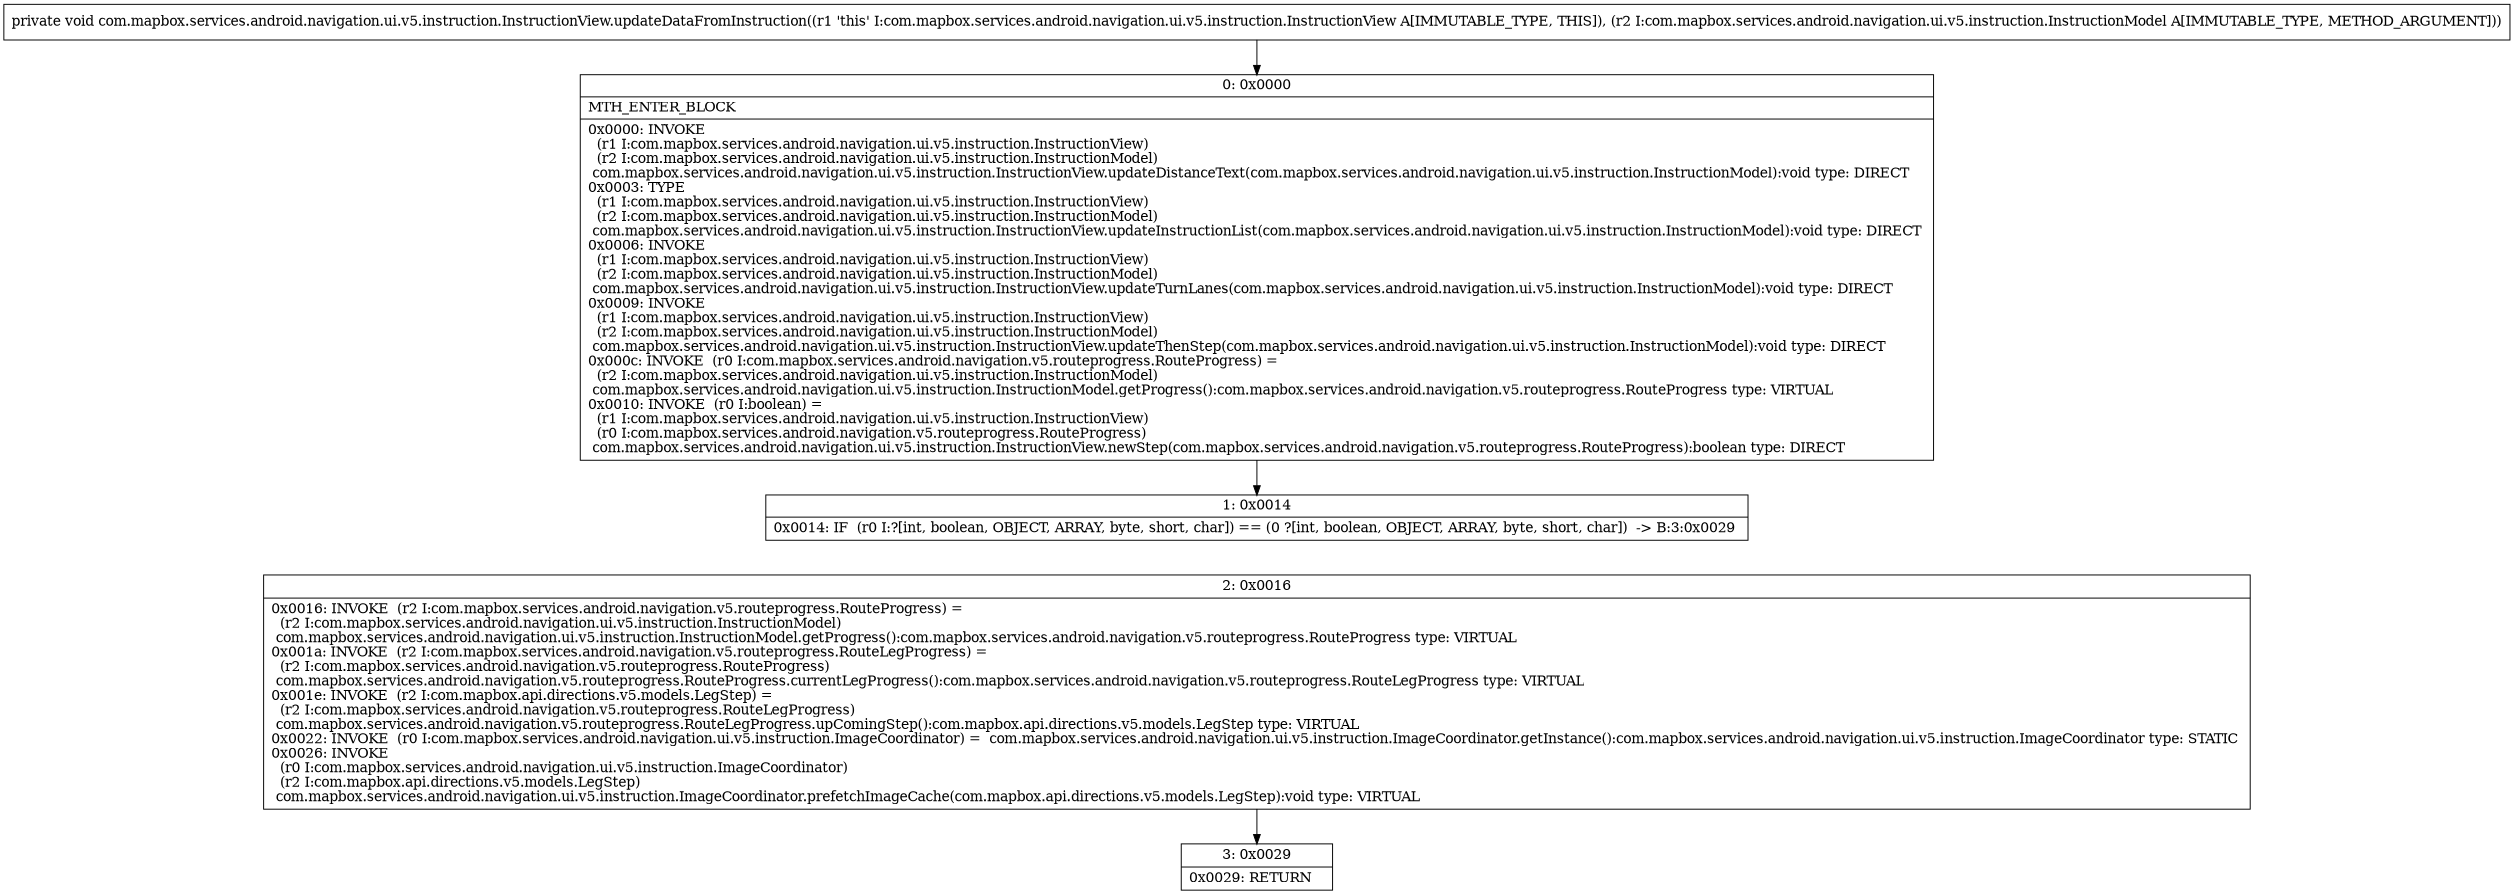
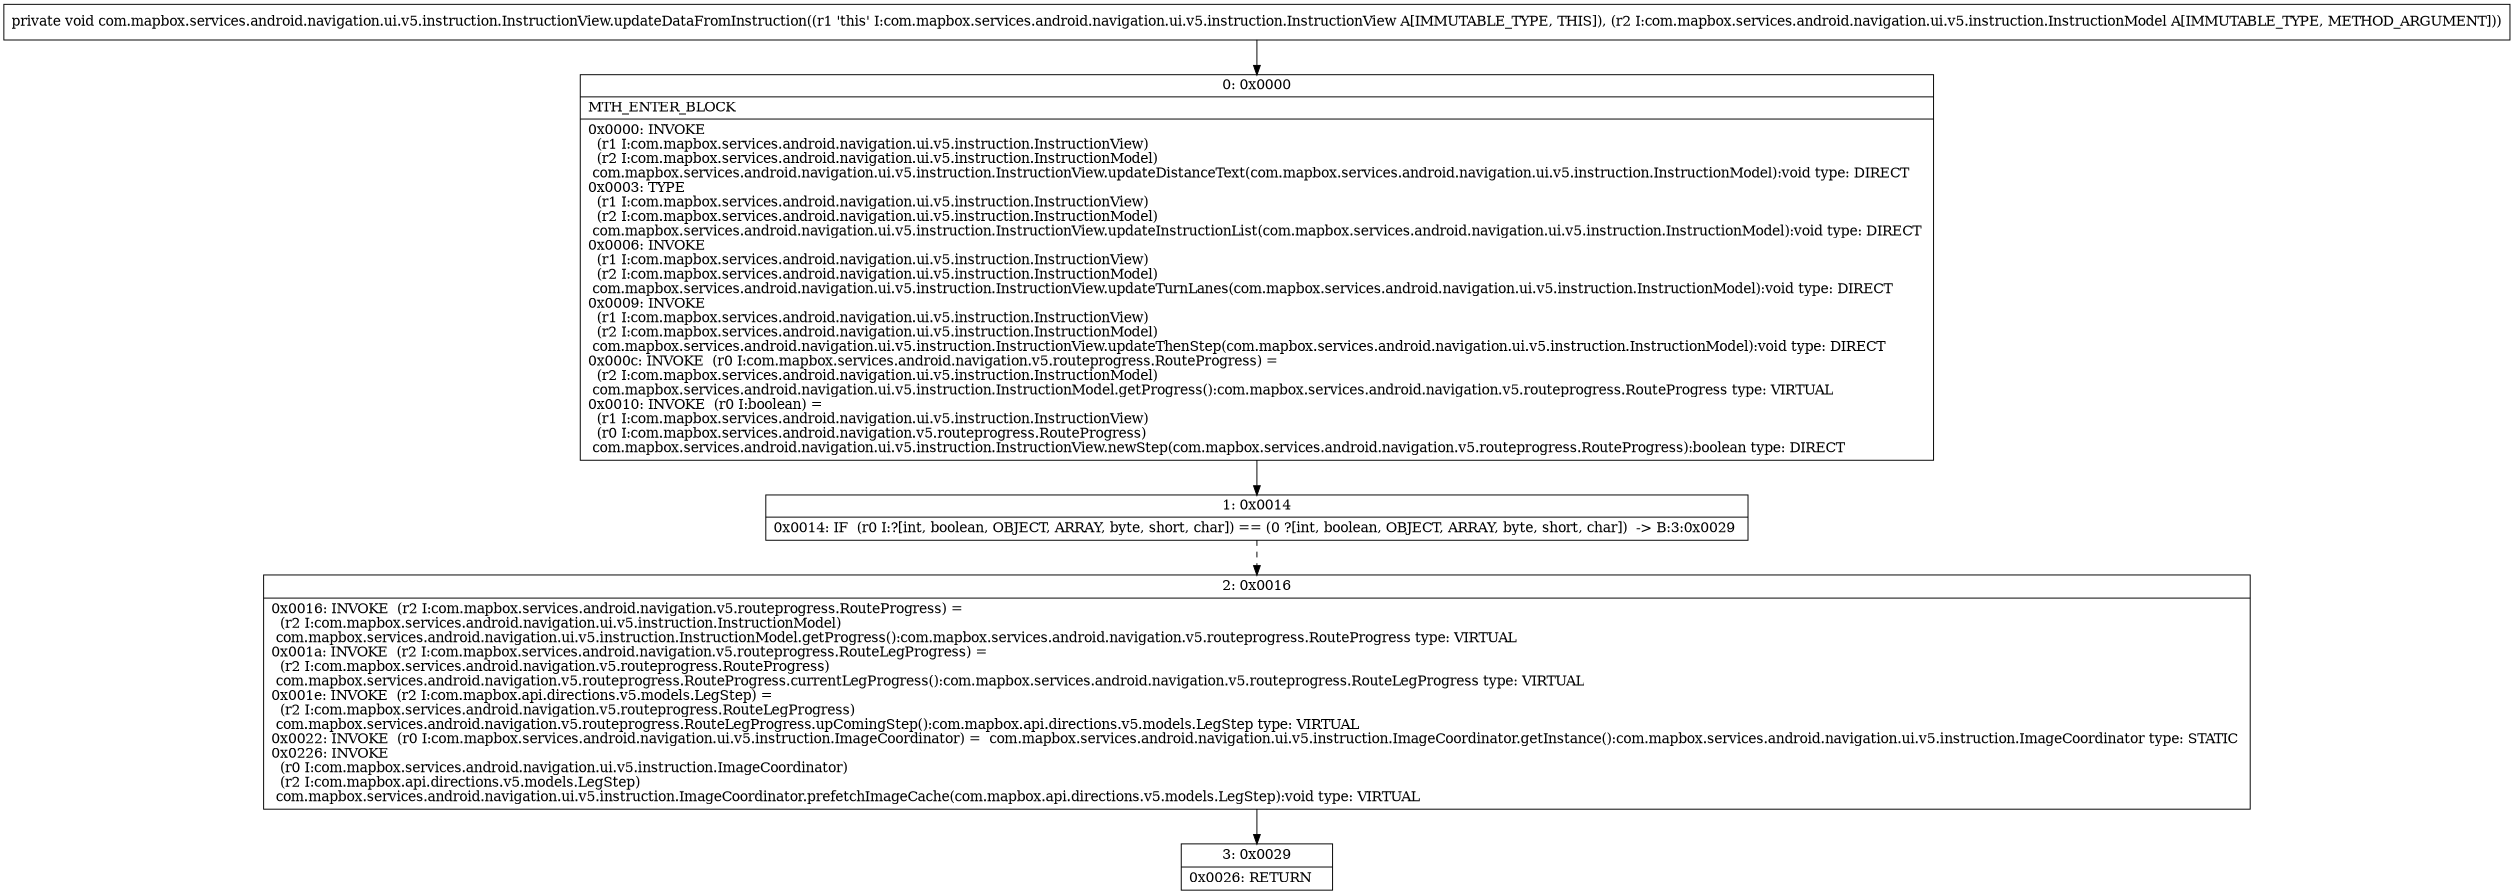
edge "1: 0x0014" -> "2: 0x0016": added
node "2: 0x0016": text "0x0026: INVOKE" -> "0x0226: INVOKE"
node "3: 0x0029": text "0x0029: RETURN" -> "0x0026: RETURN"
